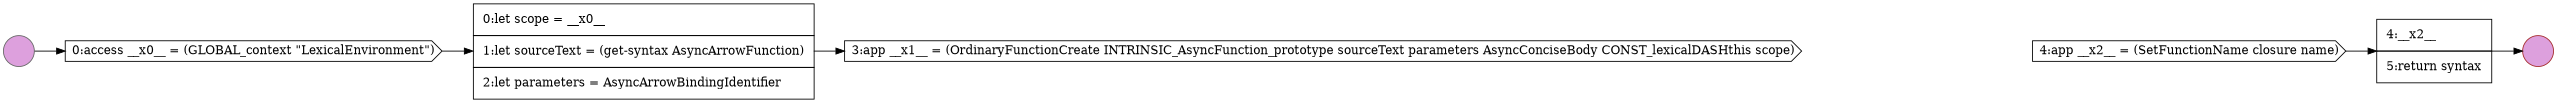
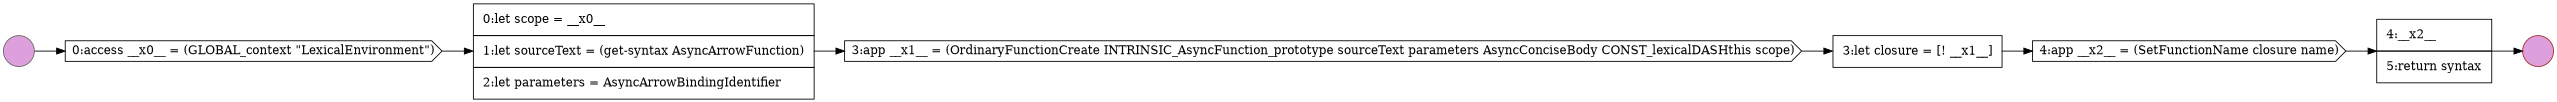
node "3:let closure = [! __x1__]": added
